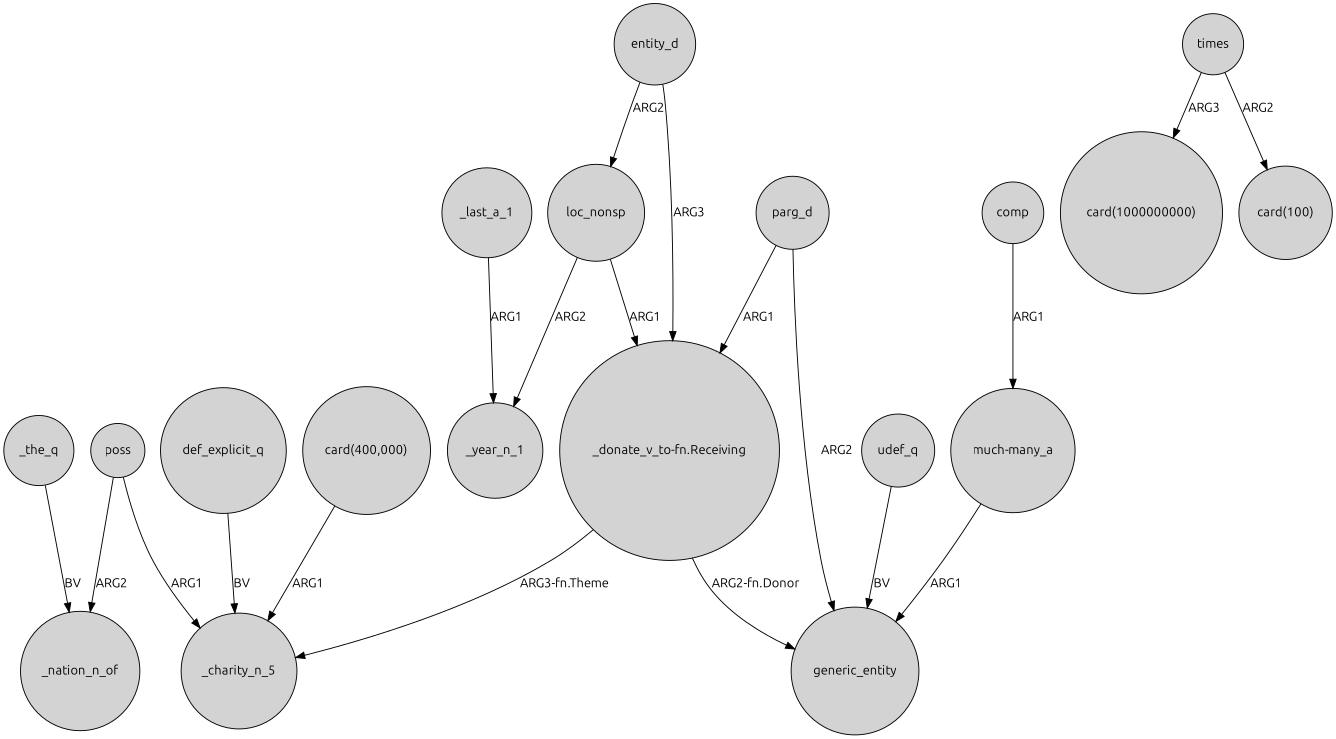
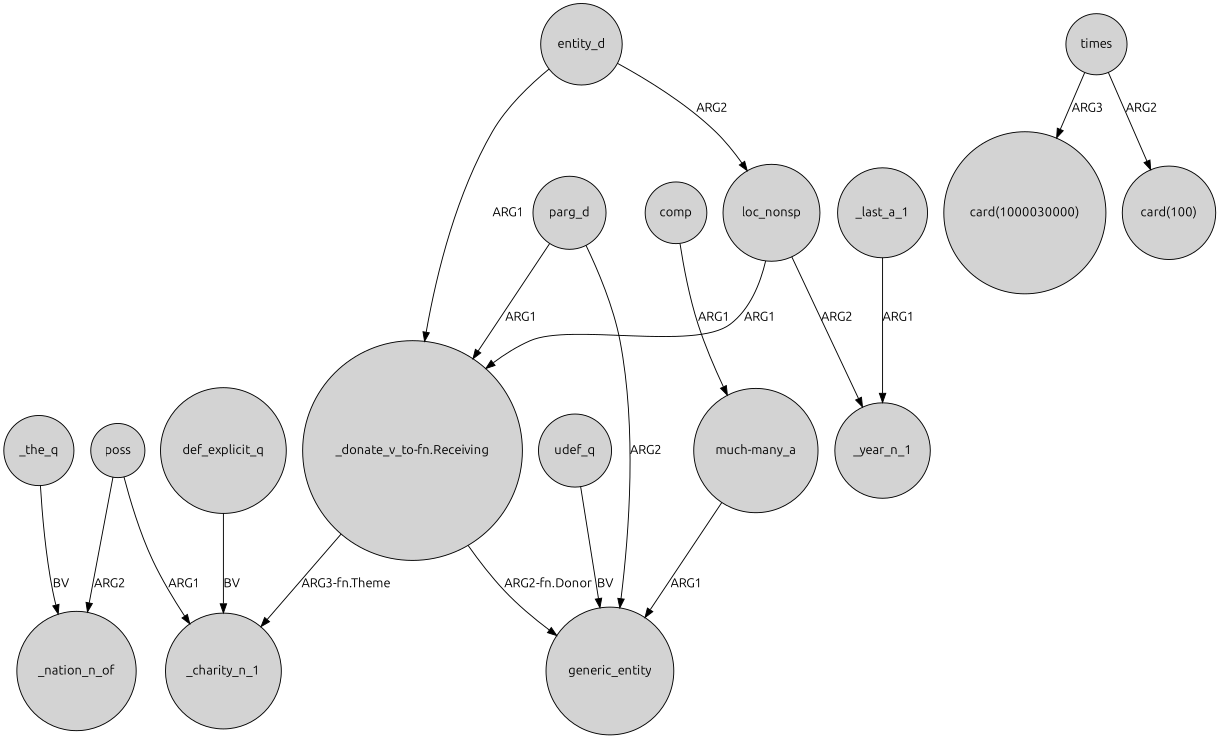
edge "entity_d" -> "_donate_v_to-fn.Receiving": label "ARG3" -> "ARG1"
node "card(1000000000)": label "card(1000000000)" -> "card(1000030000)"
node "card(400,000)": removed
node "_charity_n_5": label "_charity_n_5" -> "_charity_n_1"
